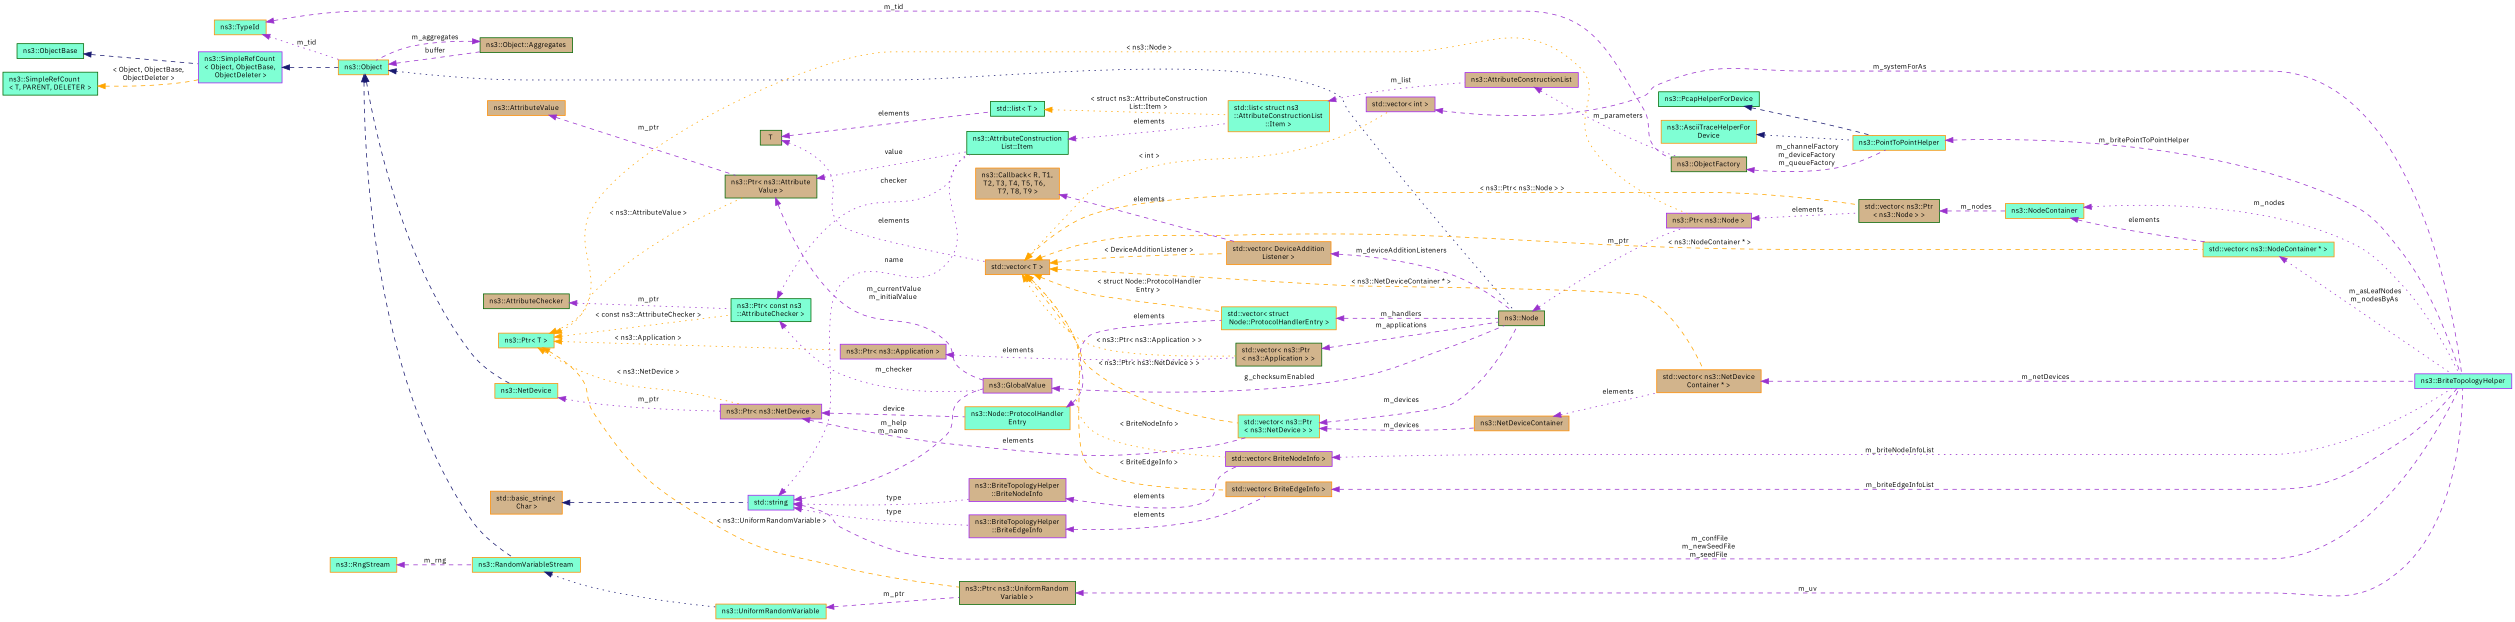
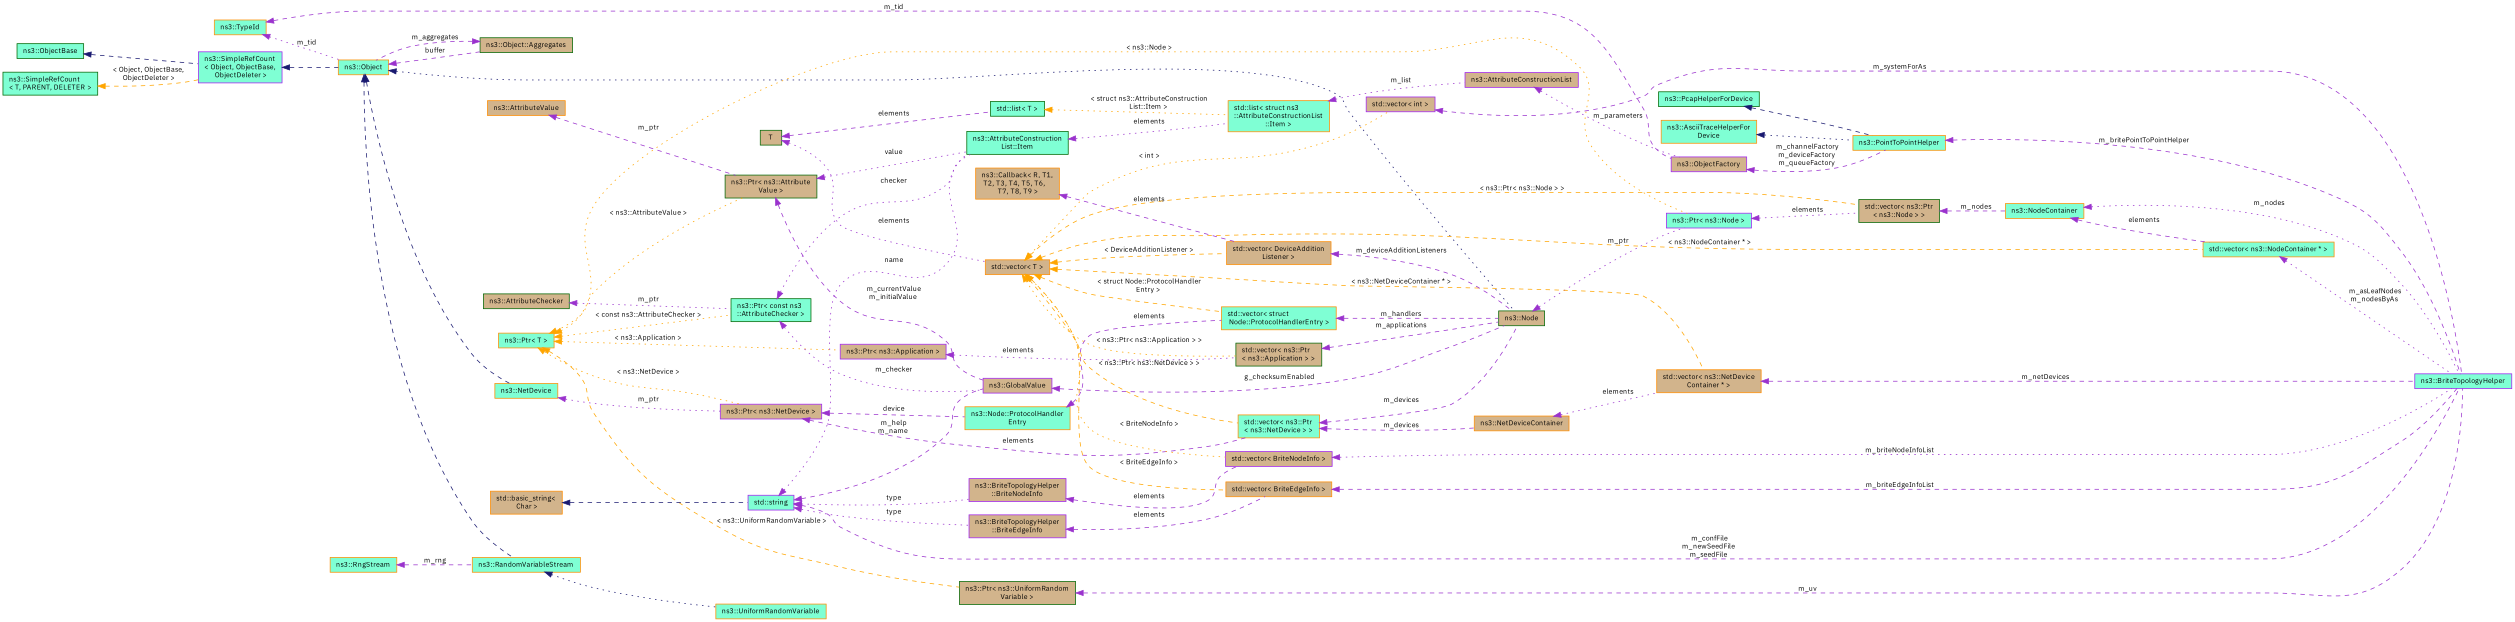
node "ns3::ObjectFactory": color darkgreen -> purple
node "ns3::Ptr< ns3::Node >": fillcolor tan -> aquamarine
edge "ns3::Ptr< ns3::UniformRandom Variable >" -> "ns3::UniformRandomVariable": removed, label "m_ptr"
